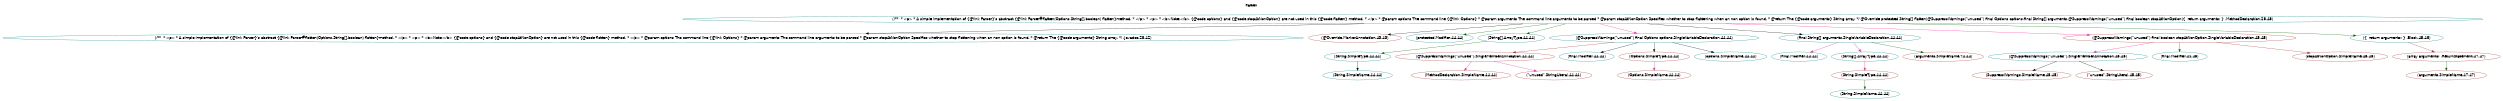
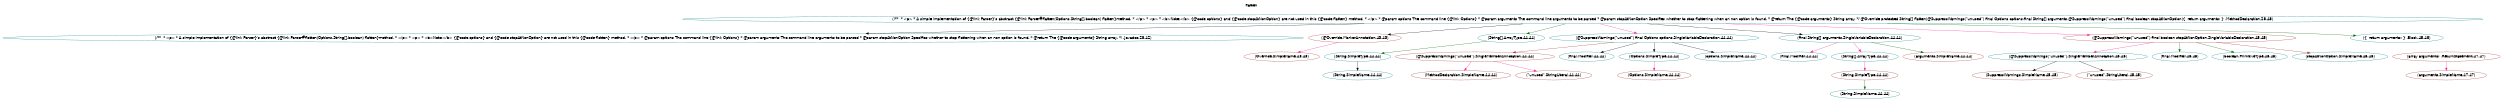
node "(protected,Modifier,44,44)": removed
edge "({  return arguments; } ,Block,45,48)" -> "(array arguments; ,ReturnStatement,47,47)": removed
node "(Override,SimpleName,43,43)": added
node "(Options,SimpleType,44,44)": color brown -> teal
node "(arguments,SimpleName,74,44)": label "(arguments,SimpleName,74,44)" -> "(arguments,SimpleName,44,44)"
node "(final,Modifier,41,45)": label "(final,Modifier,41,45)" -> "(final,Modifier,45,45)"
node "(boolean,PrimitiveType,45,45)": added
node "(stopAtNonOption,SimpleName,45,45)": color brown -> teal
edge "(array arguments; ,ReturnStatement,47,47)" -> "(arguments,SimpleName,47,47)": color darkgreen -> deeppink
